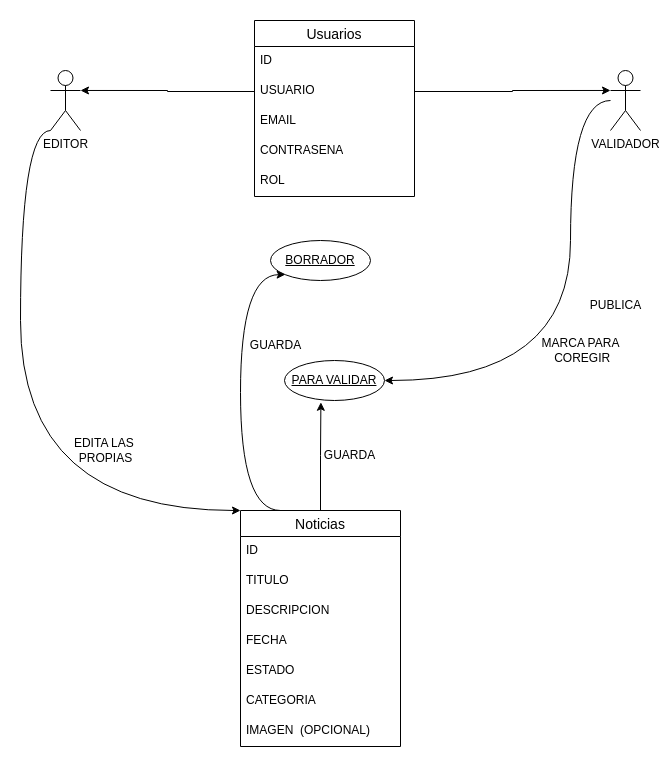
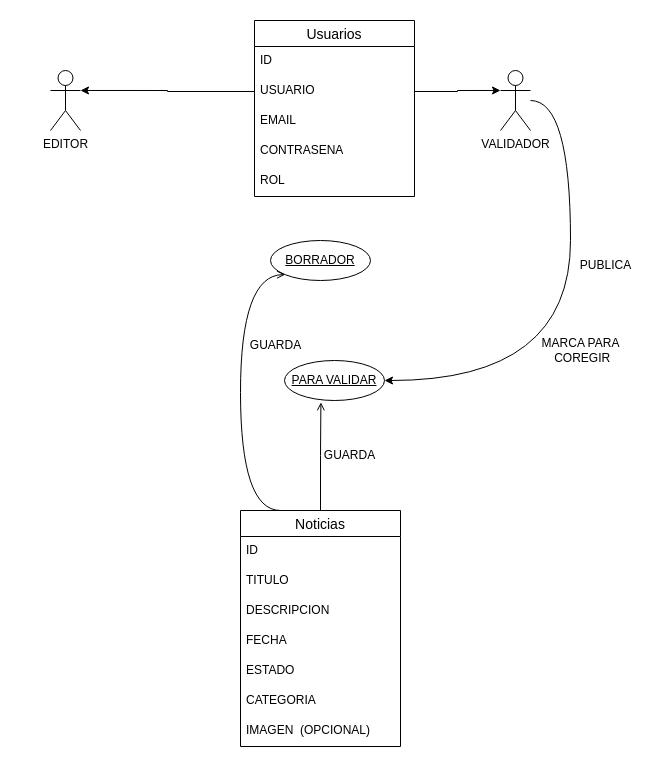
node "VALIDADOR": moved (626, 101) -> (516, 101)
edge "Noticias" -> "BORRADOR": arrowhead classic -> open
node "PUBLICA": moved (616, 306) -> (606, 266)
edge "EDITOR" -> "Noticias": removed
edge "Noticias" -> "PARA VALIDAR": arrowhead classic -> open
node "EDITA LAS PROPIAS": removed
